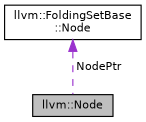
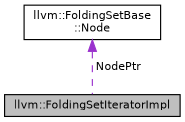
node "llvm::Node": label "llvm::Node" -> "llvm::FoldingSetIteratorImpl"
